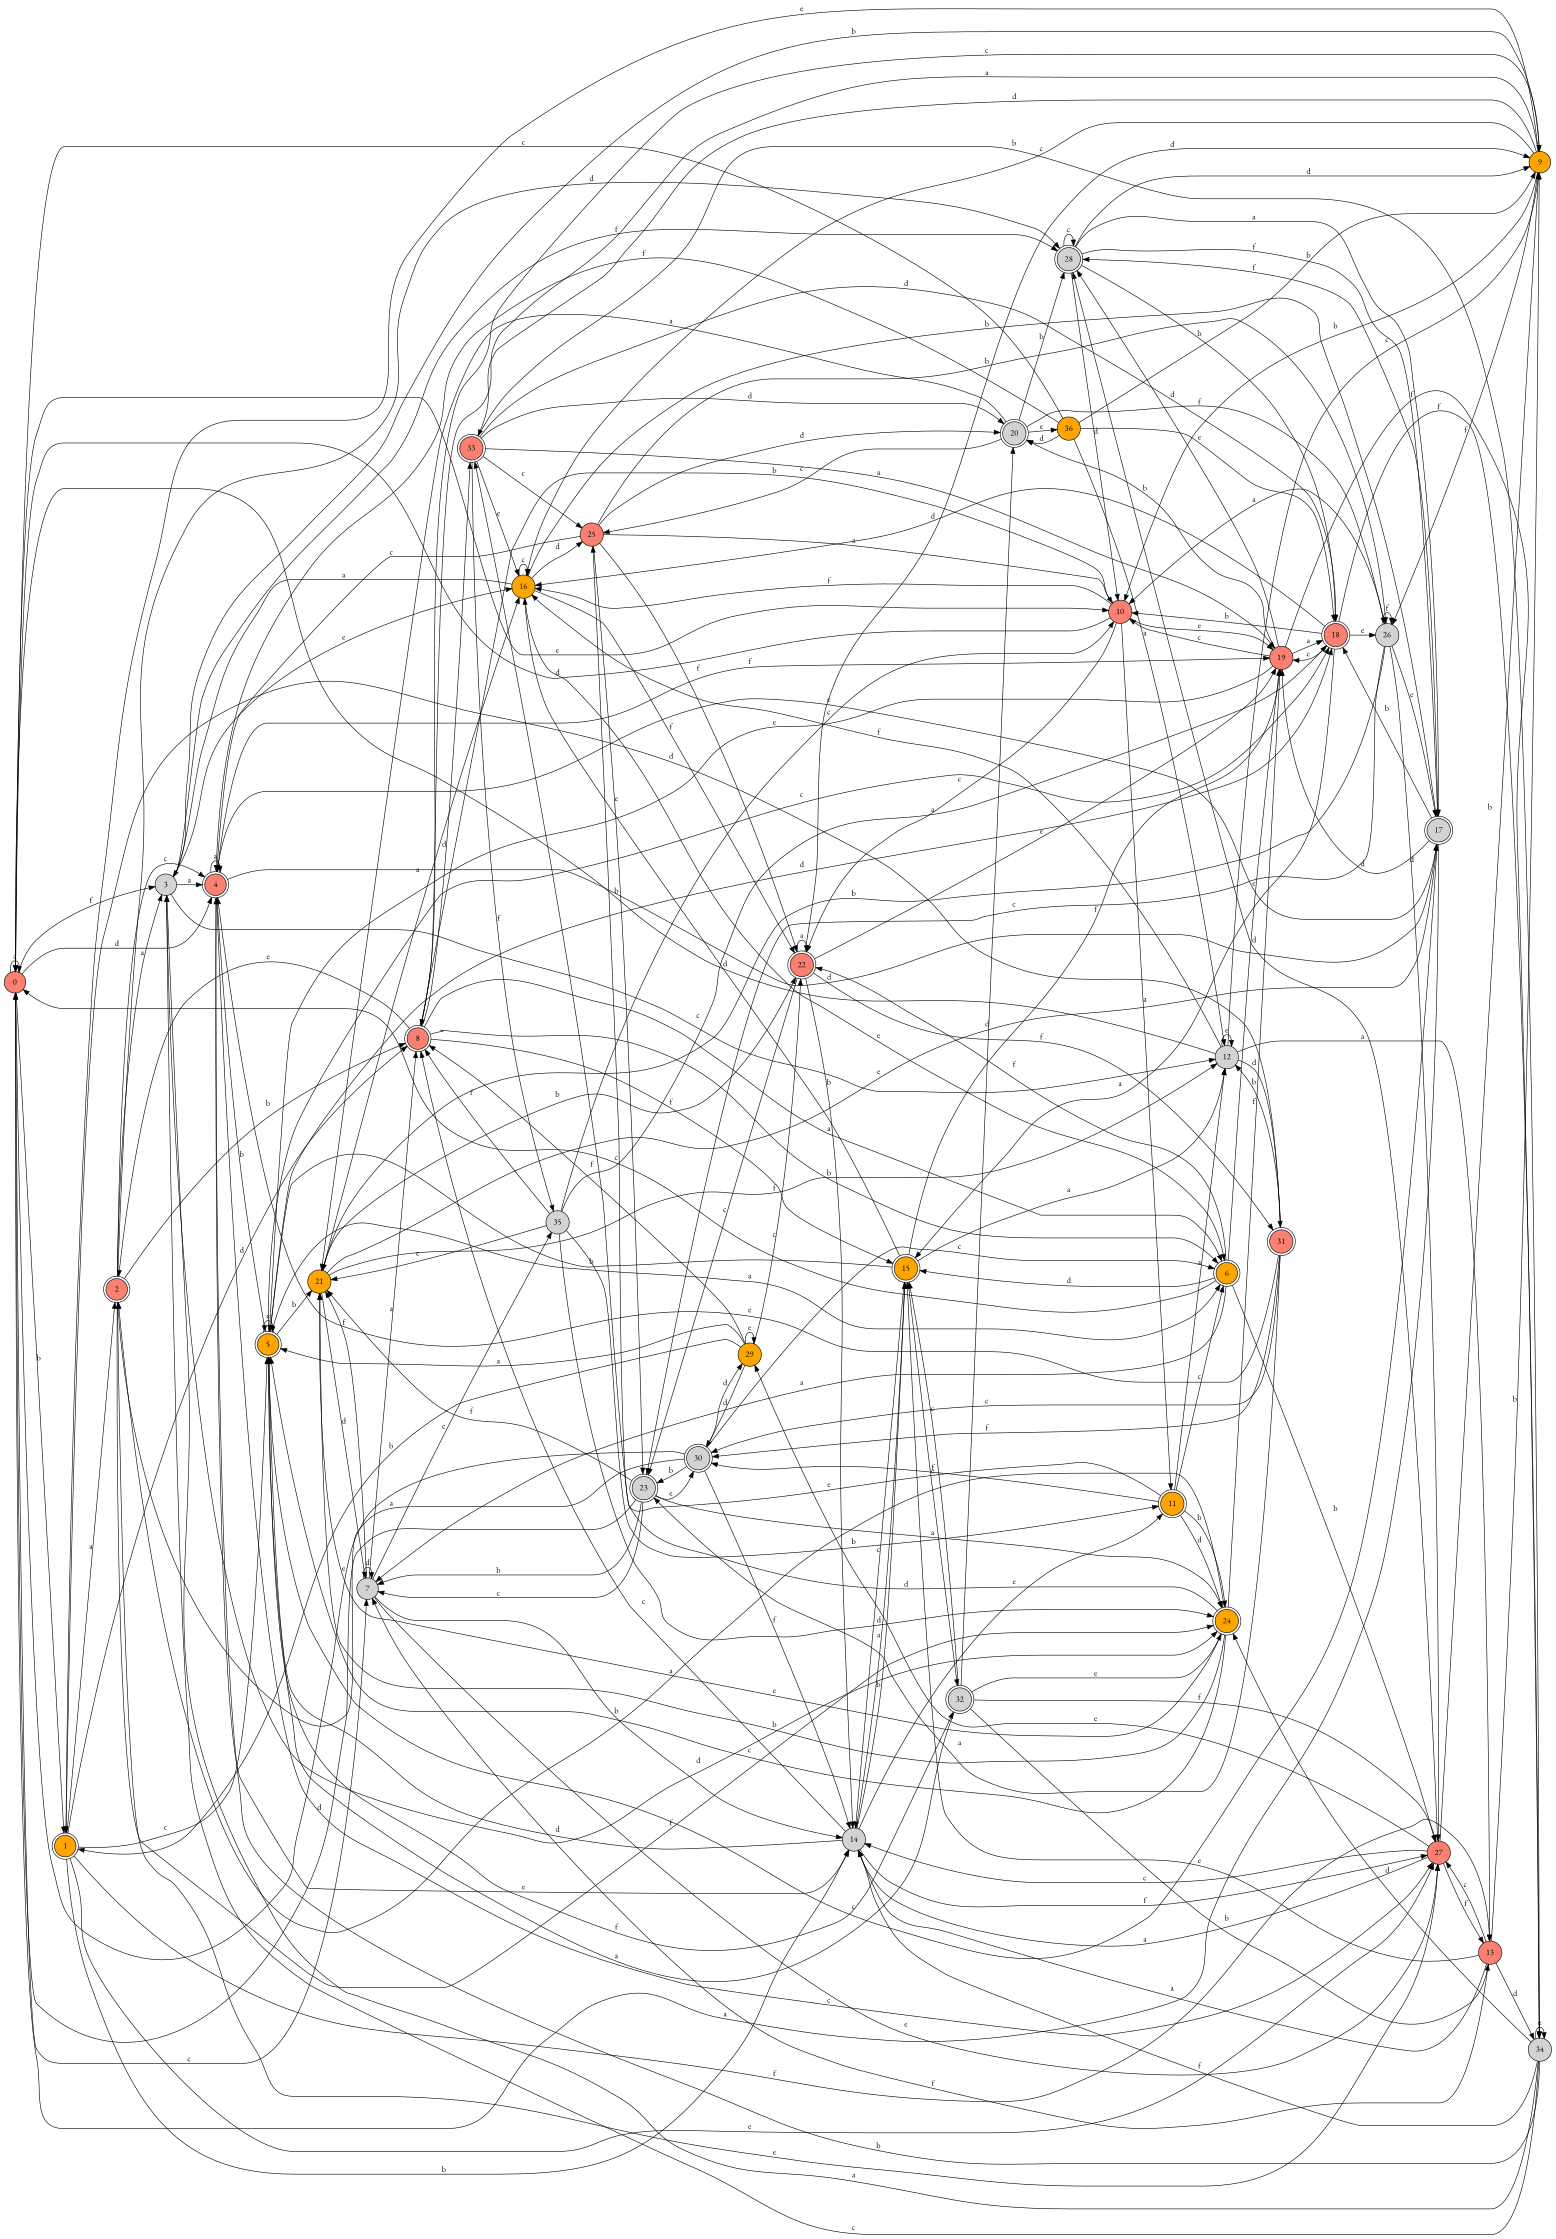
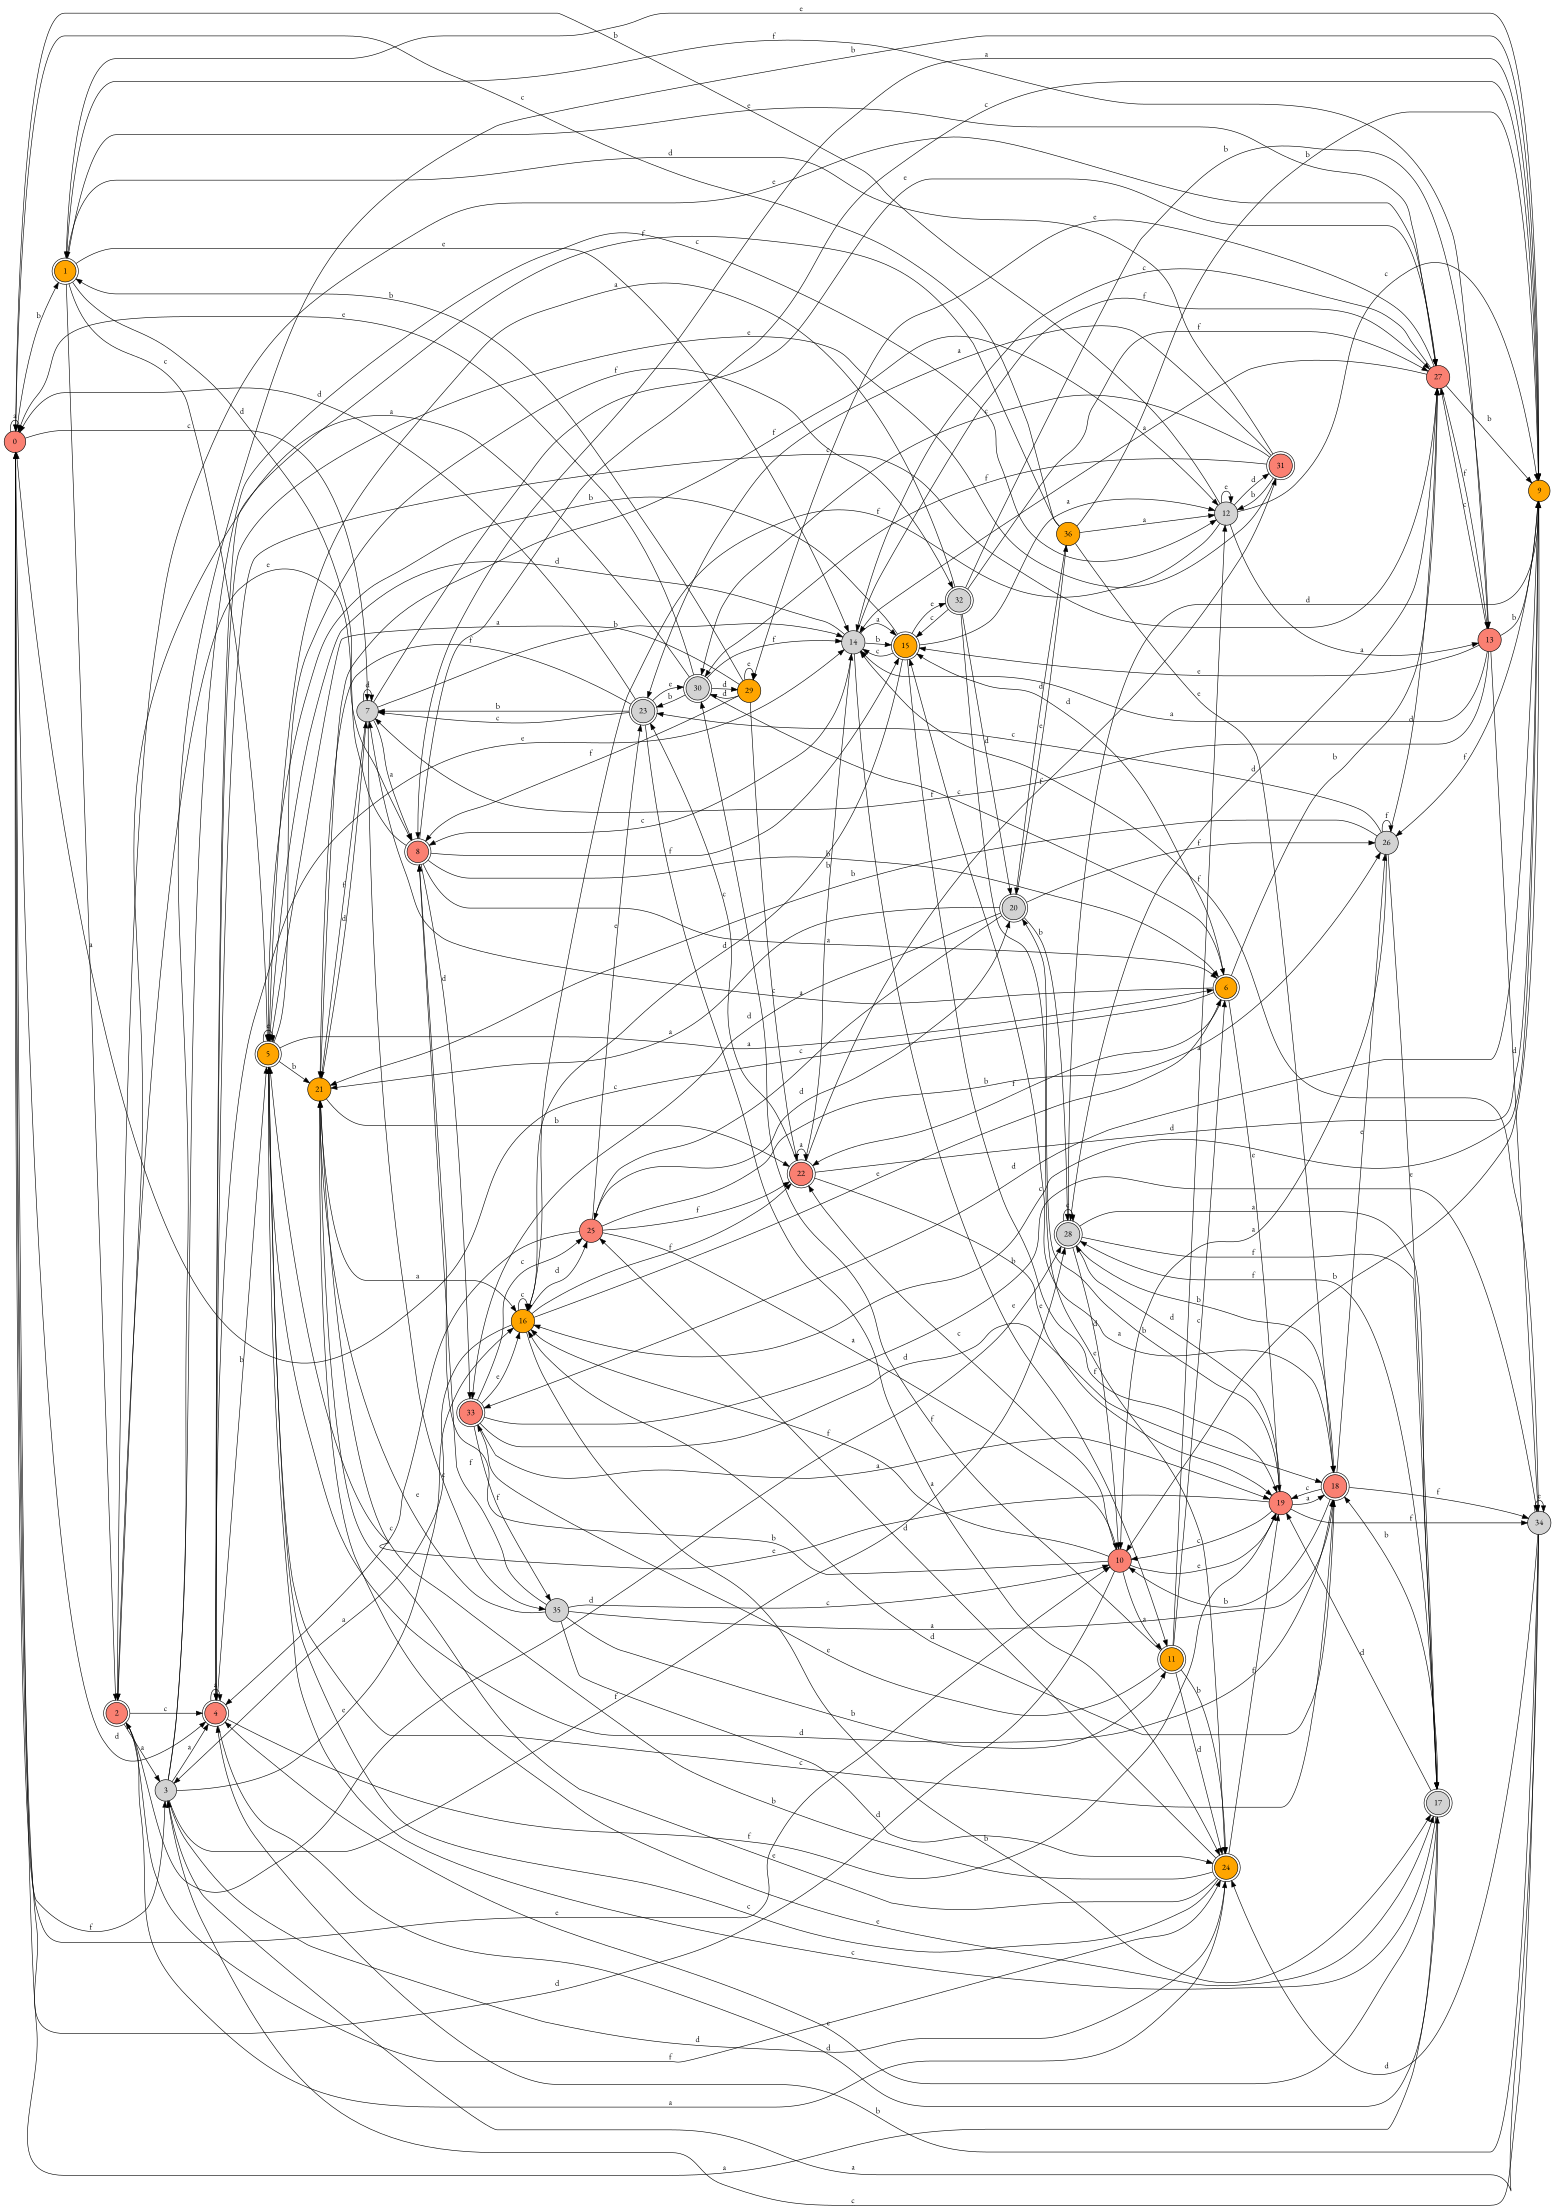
edge "33" -> "20": reversed
edge "2" -> "8": removed, label "b"
edge "1" -> "14": label "b" -> "e"
